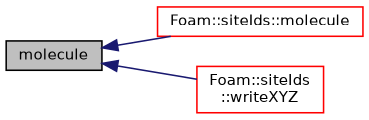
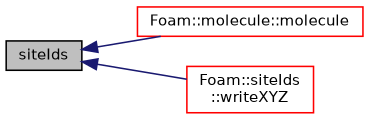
node "Foam::siteIds::molecule": label "Foam::siteIds::molecule" -> "Foam::molecule::molecule"
node "molecule": label "molecule" -> "siteIds"
